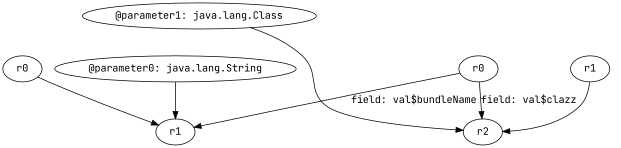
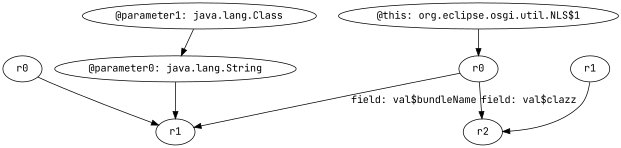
node "@this: org.eclipse.osgi.util.NLS$1": added
edge "@parameter1: java.lang.Class" -> "r2": now "@parameter1: java.lang.Class" -> "@parameter0: java.lang.String"
